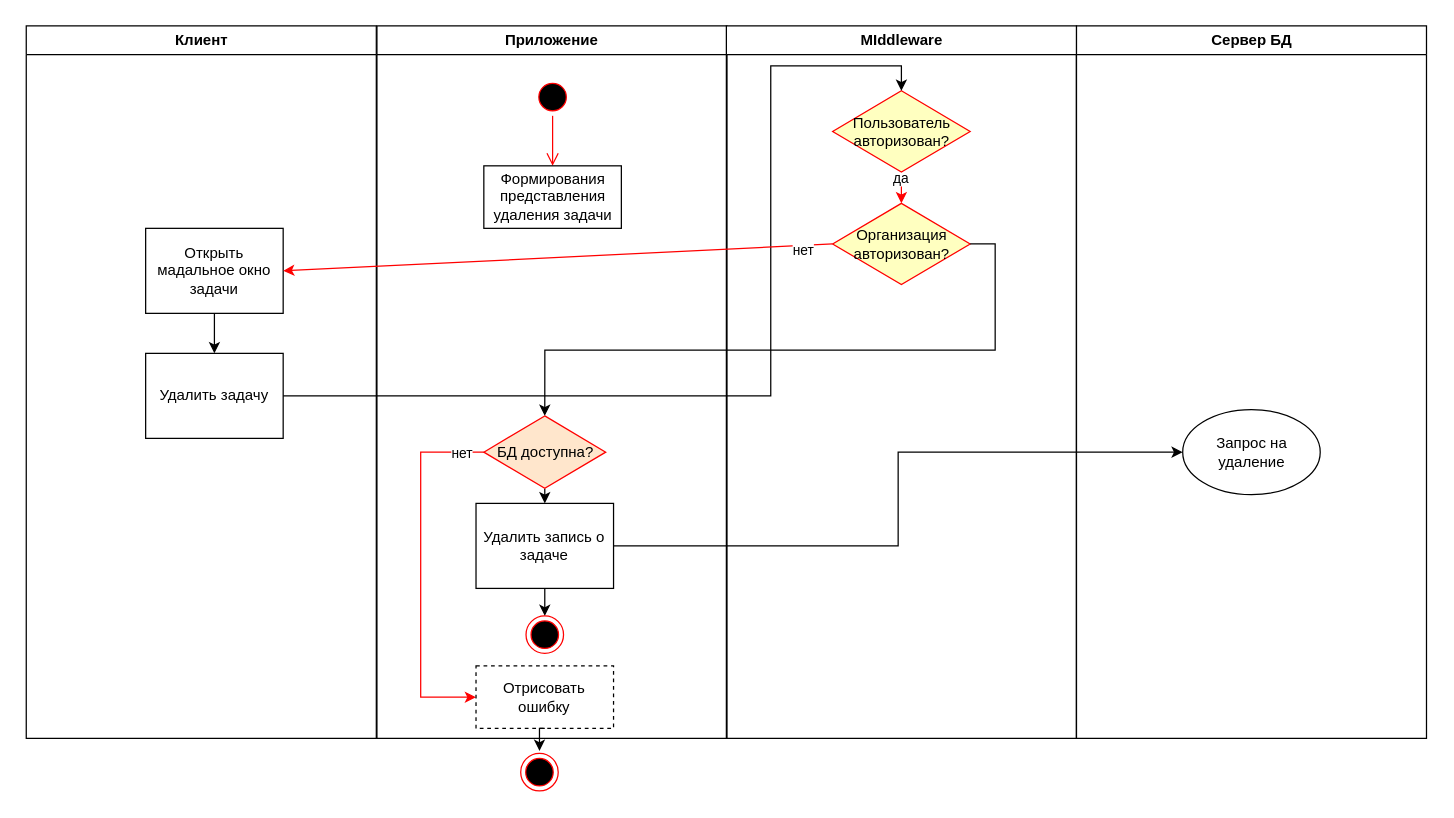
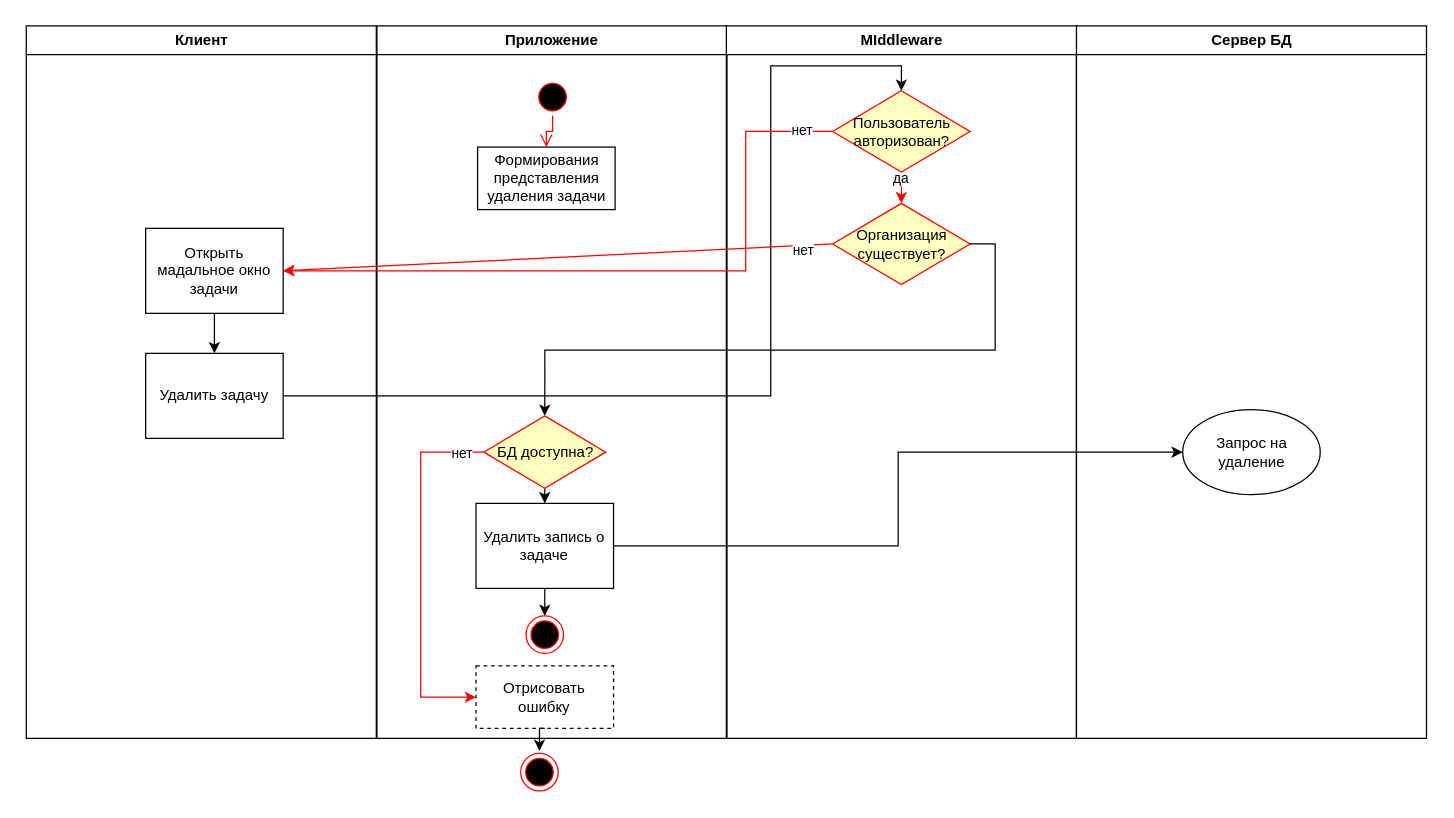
node "Формирования представления удаления задачи": moved (553, 197) -> (546, 178)
node "Организация авторизован?": label "Организация авторизован?" -> "Организация существует?"
edge "Пользователь авторизован?" -> "Открыть мадальное окно задачи": added, label "нет"
node "БД доступна?": fillcolor #ffe6cc -> #ffffc0
